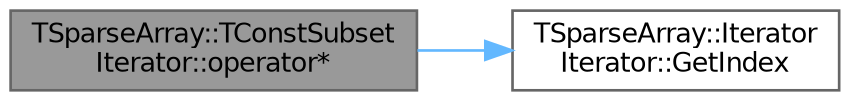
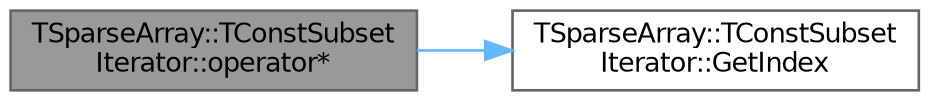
node "TSparseArray::Iterator Iterator::GetIndex": label "TSparseArray::Iterator Iterator::GetIndex" -> "TSparseArray::TConstSubset Iterator::GetIndex"
